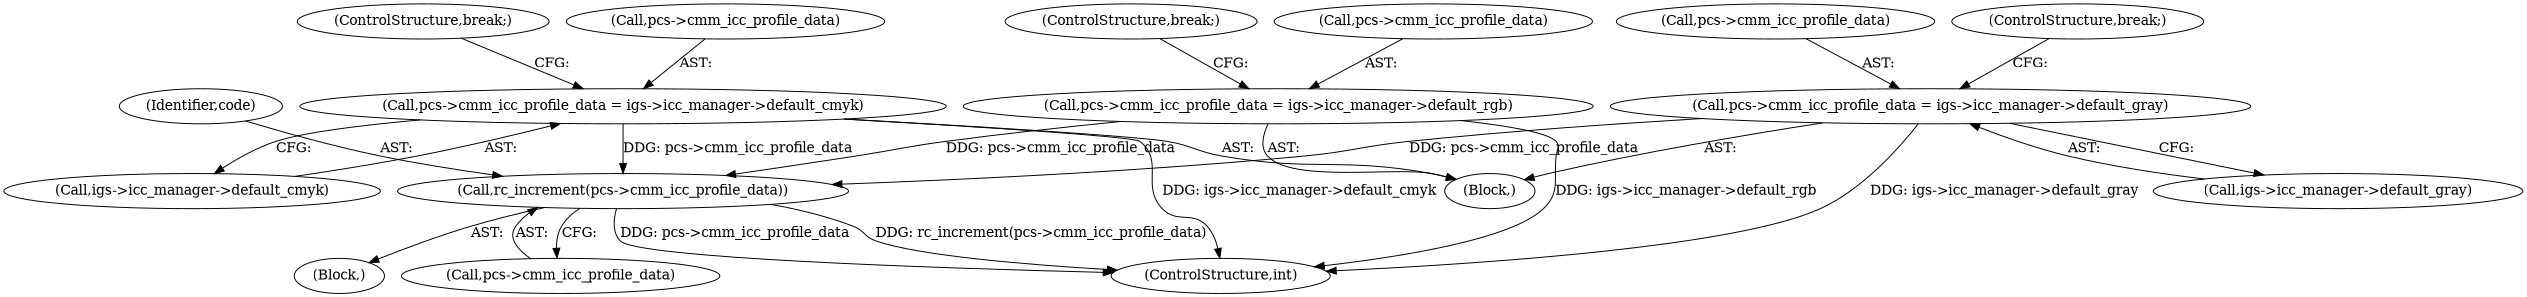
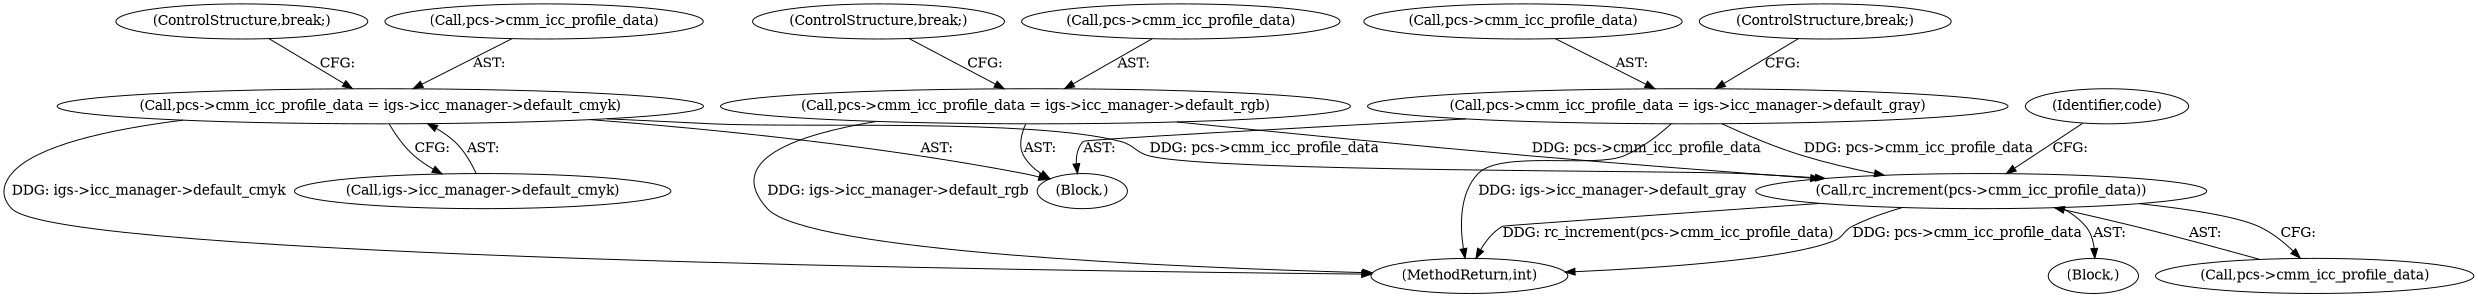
edge "(Identifier,code)" -> "(Call,rc_increment(pcs->cmm_icc_profile_data))": label "AST: " -> "CFG: "
node "(Call,igs->icc_manager->default_gray)": removed
node "(ControlStructure,int)": label "(ControlStructure,int)" -> "(MethodReturn,int)"
